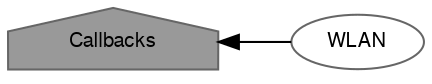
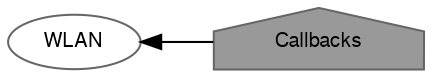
edge "WLAN" -> "Callbacks": reversed
